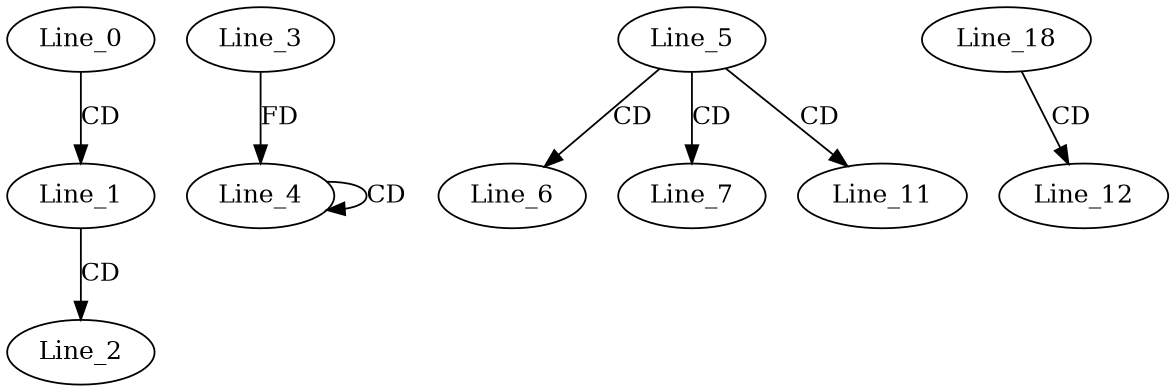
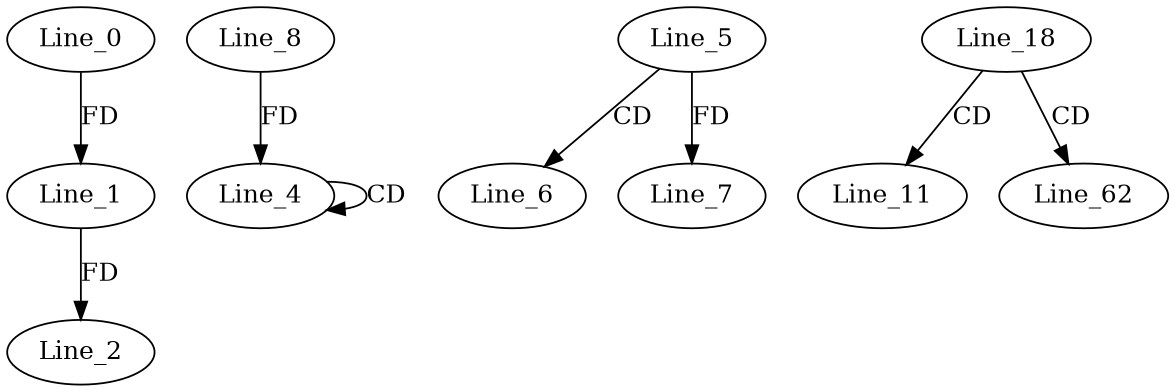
node "Line_3": label "Line_3" -> "Line_8"
edge "Line_5" -> "Line_11": now "Line_18" -> "Line_11"
edge "Line_0" -> "Line_1": label "CD" -> "FD"
edge "Line_5" -> "Line_7": label "CD" -> "FD"
node "Line_12": label "Line_12" -> "Line_62"
edge "Line_1" -> "Line_2": label "CD" -> "FD"
